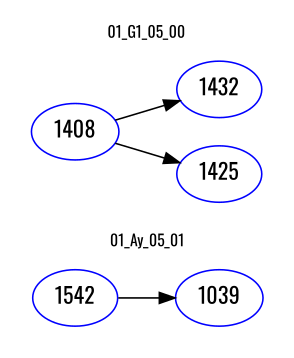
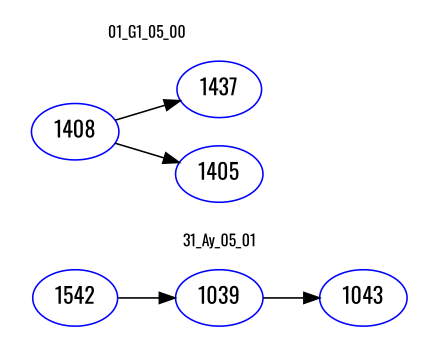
node "1432": label "1432" -> "1437"
node "1425": label "1425" -> "1405"
cluster "01_Ay_05_01": label "01_Ay_05_01" -> "31_Ay_05_01"
node "1043": added
